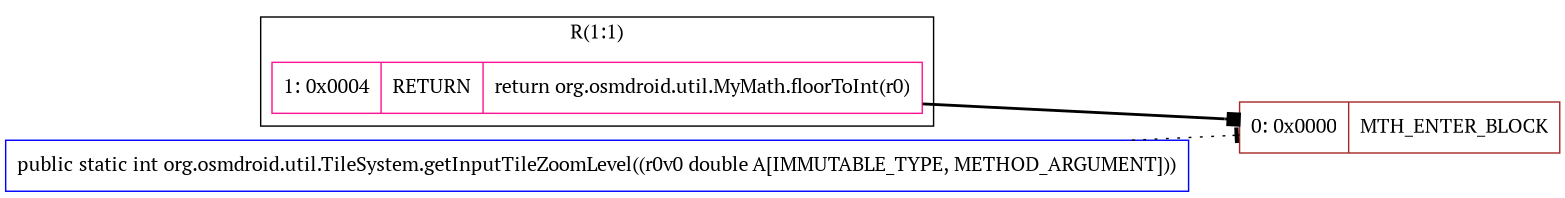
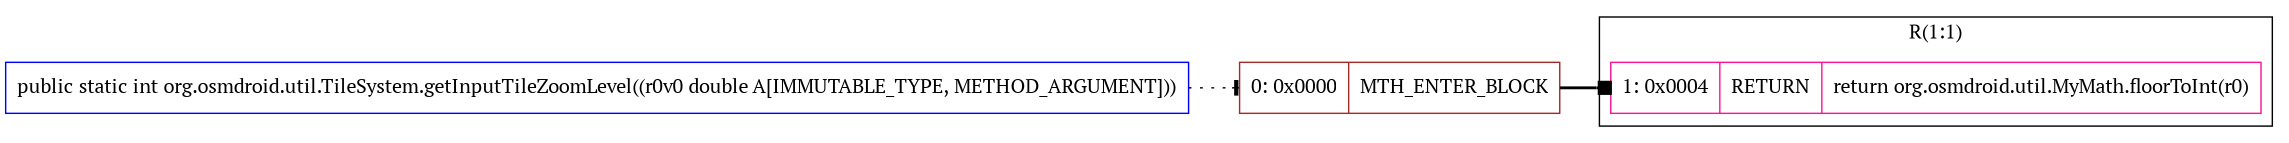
edge "1: 0x0004" -> "0: 0x0000": reversed
